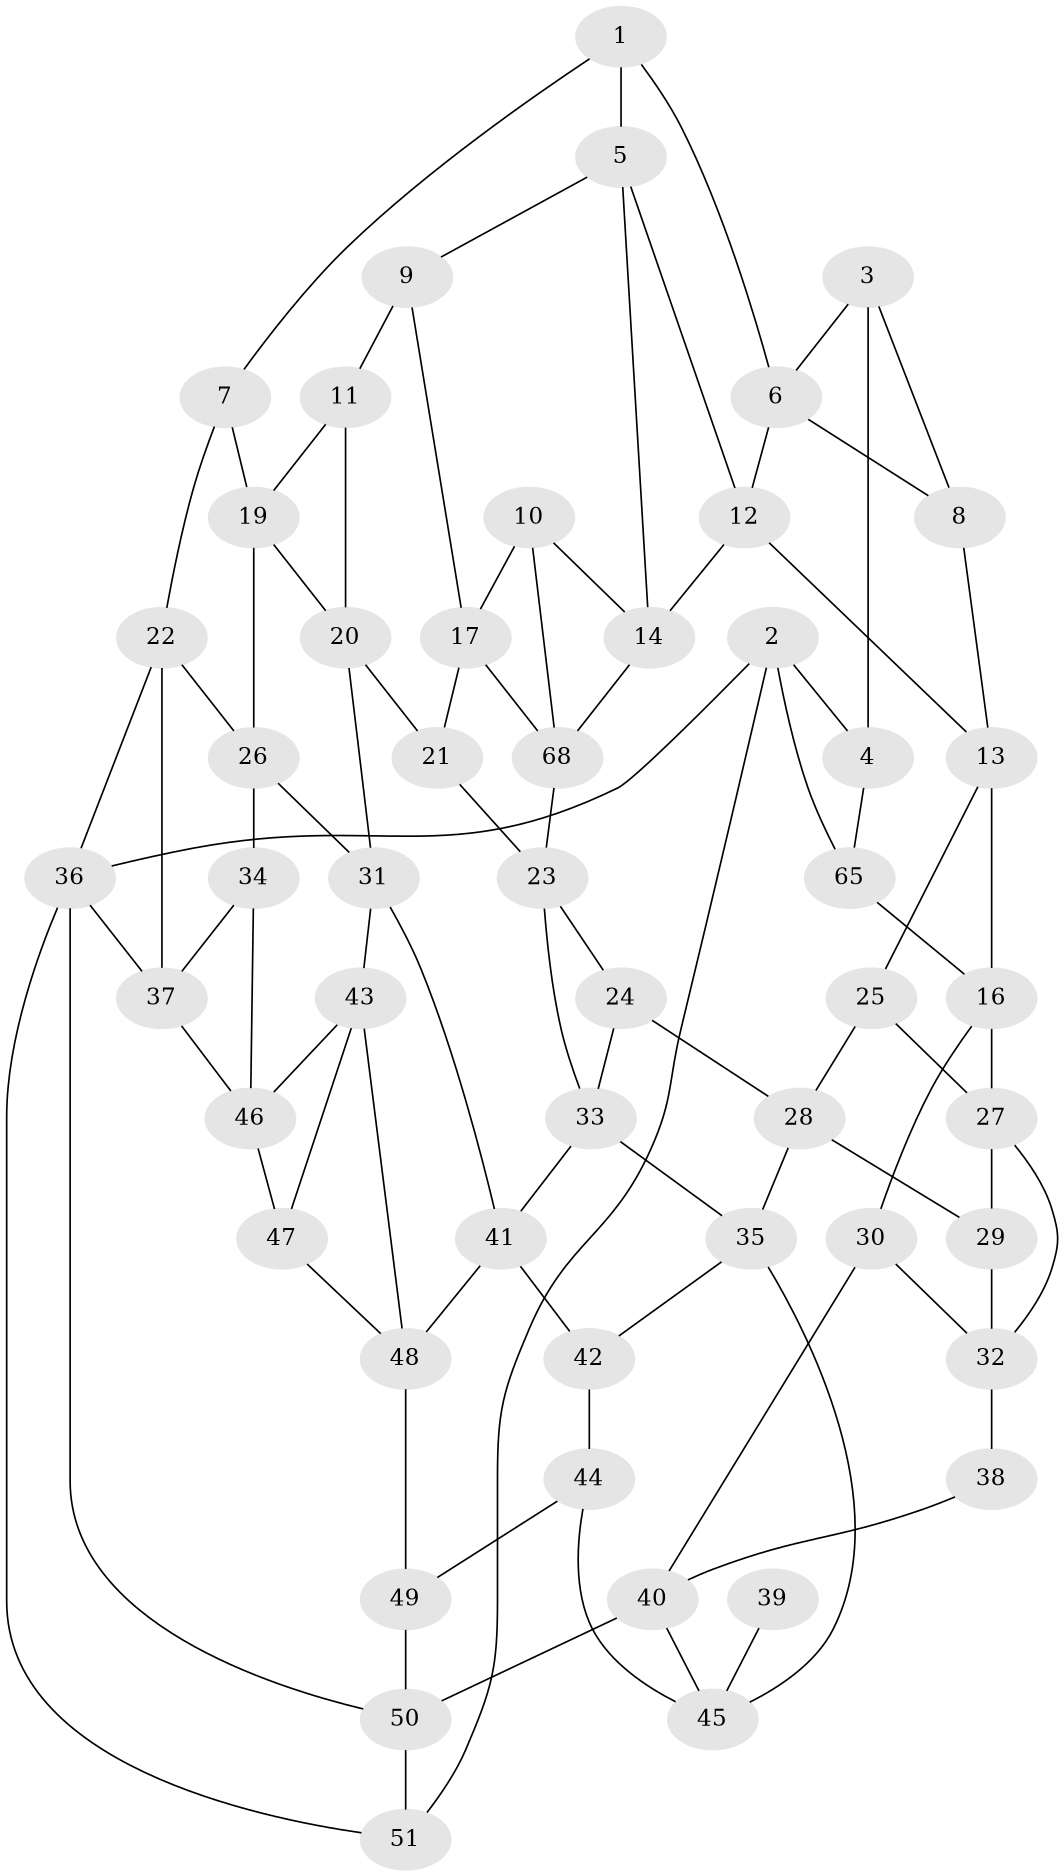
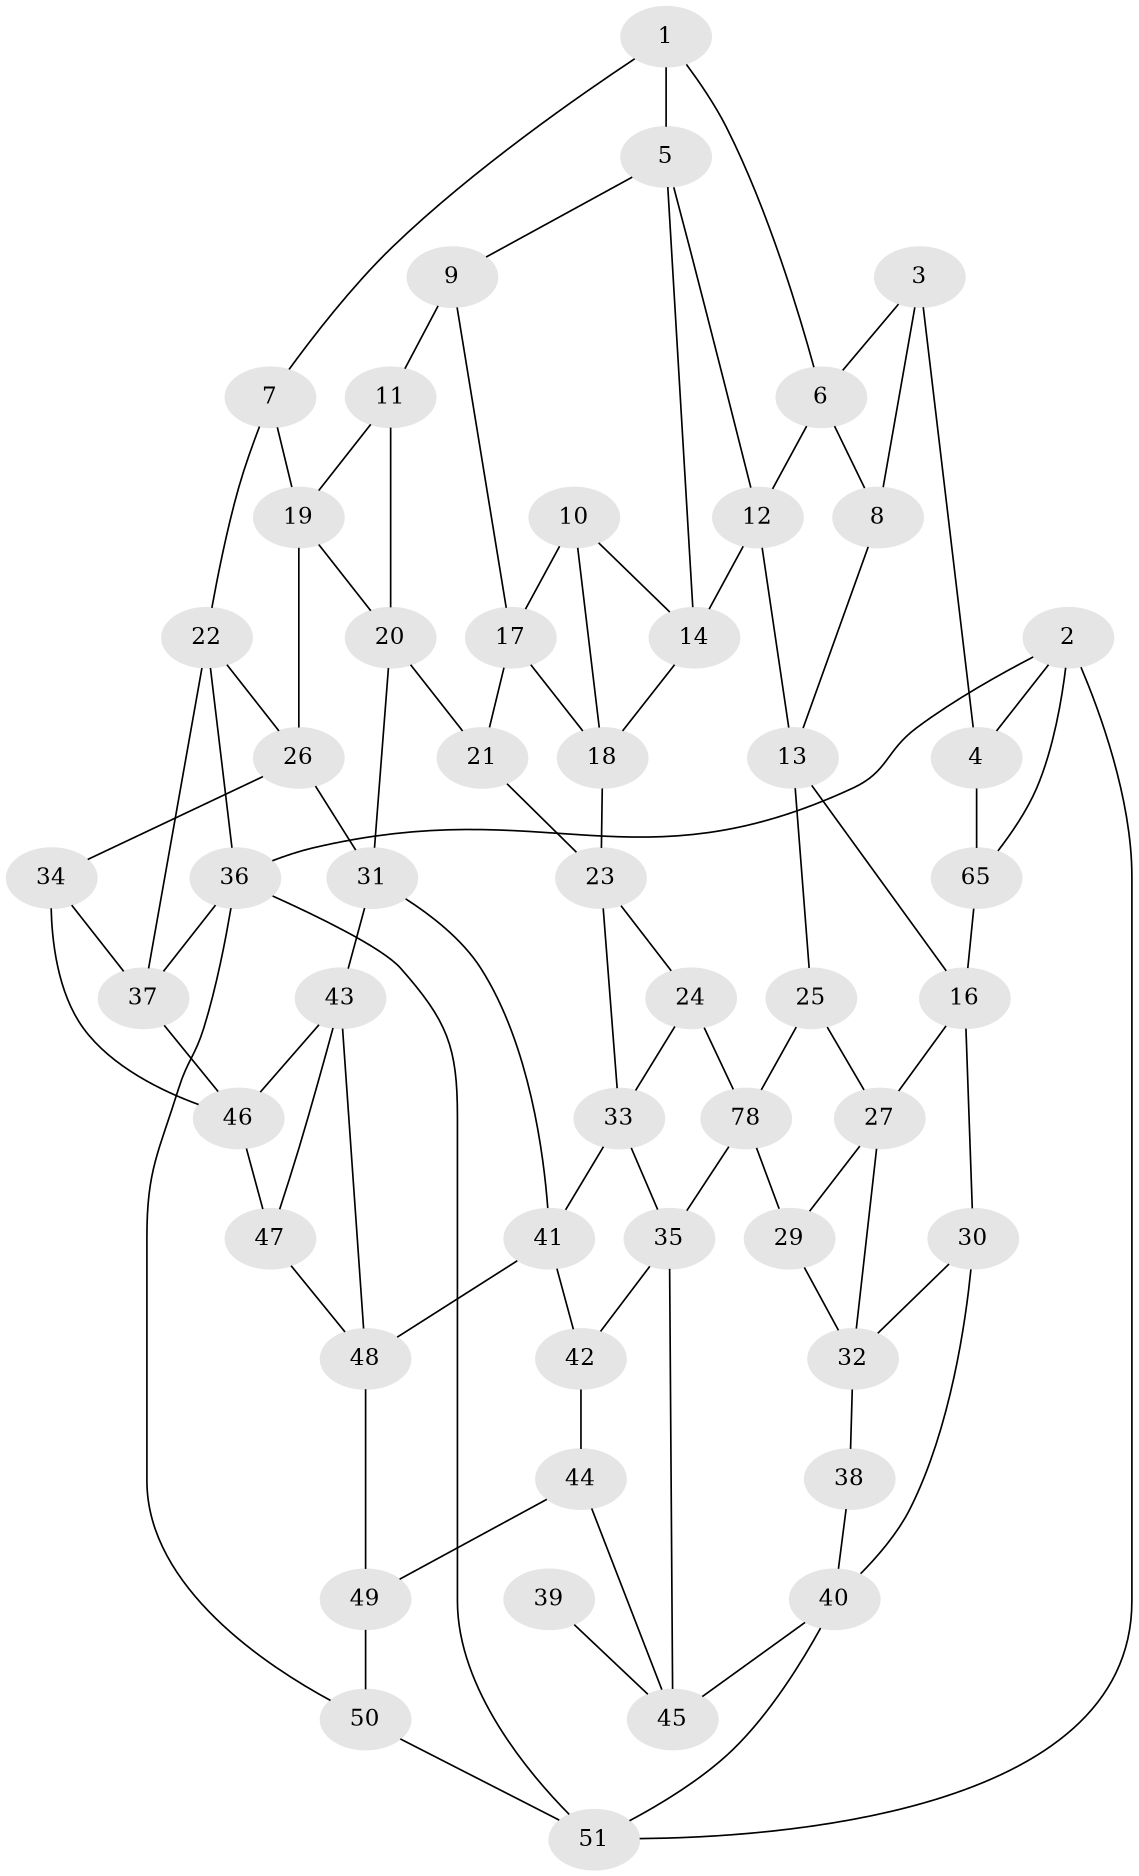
node "68": label "68" -> "18"
node "28": label "28" -> "78"
edge "40" -- "50": now "40" -- "51"
